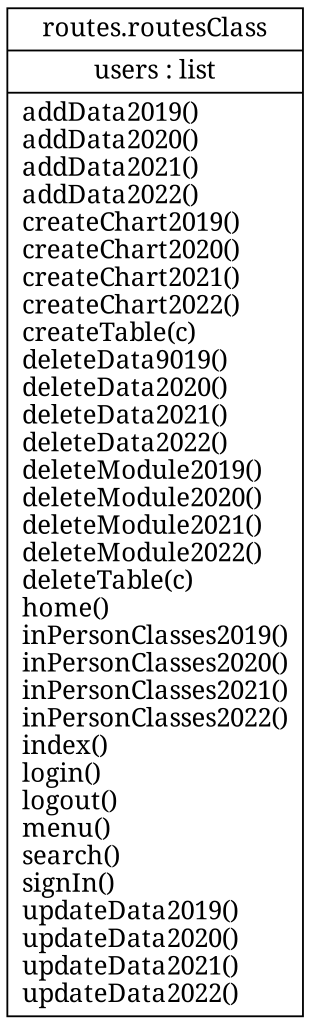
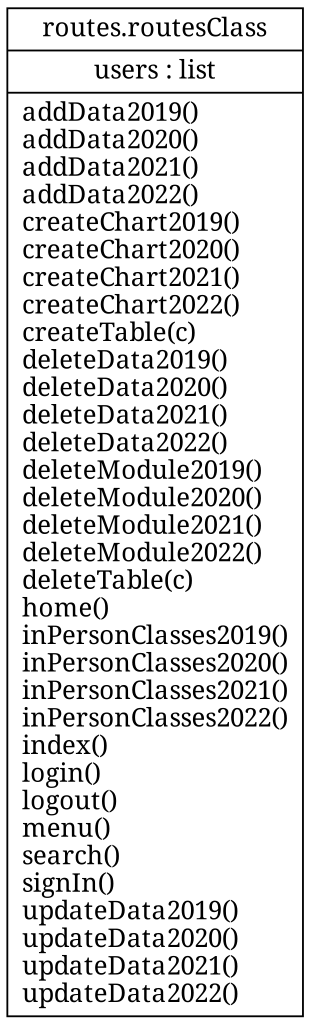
node "routes.routesClass": text "deleteData9019()" -> "deleteData2019()"
